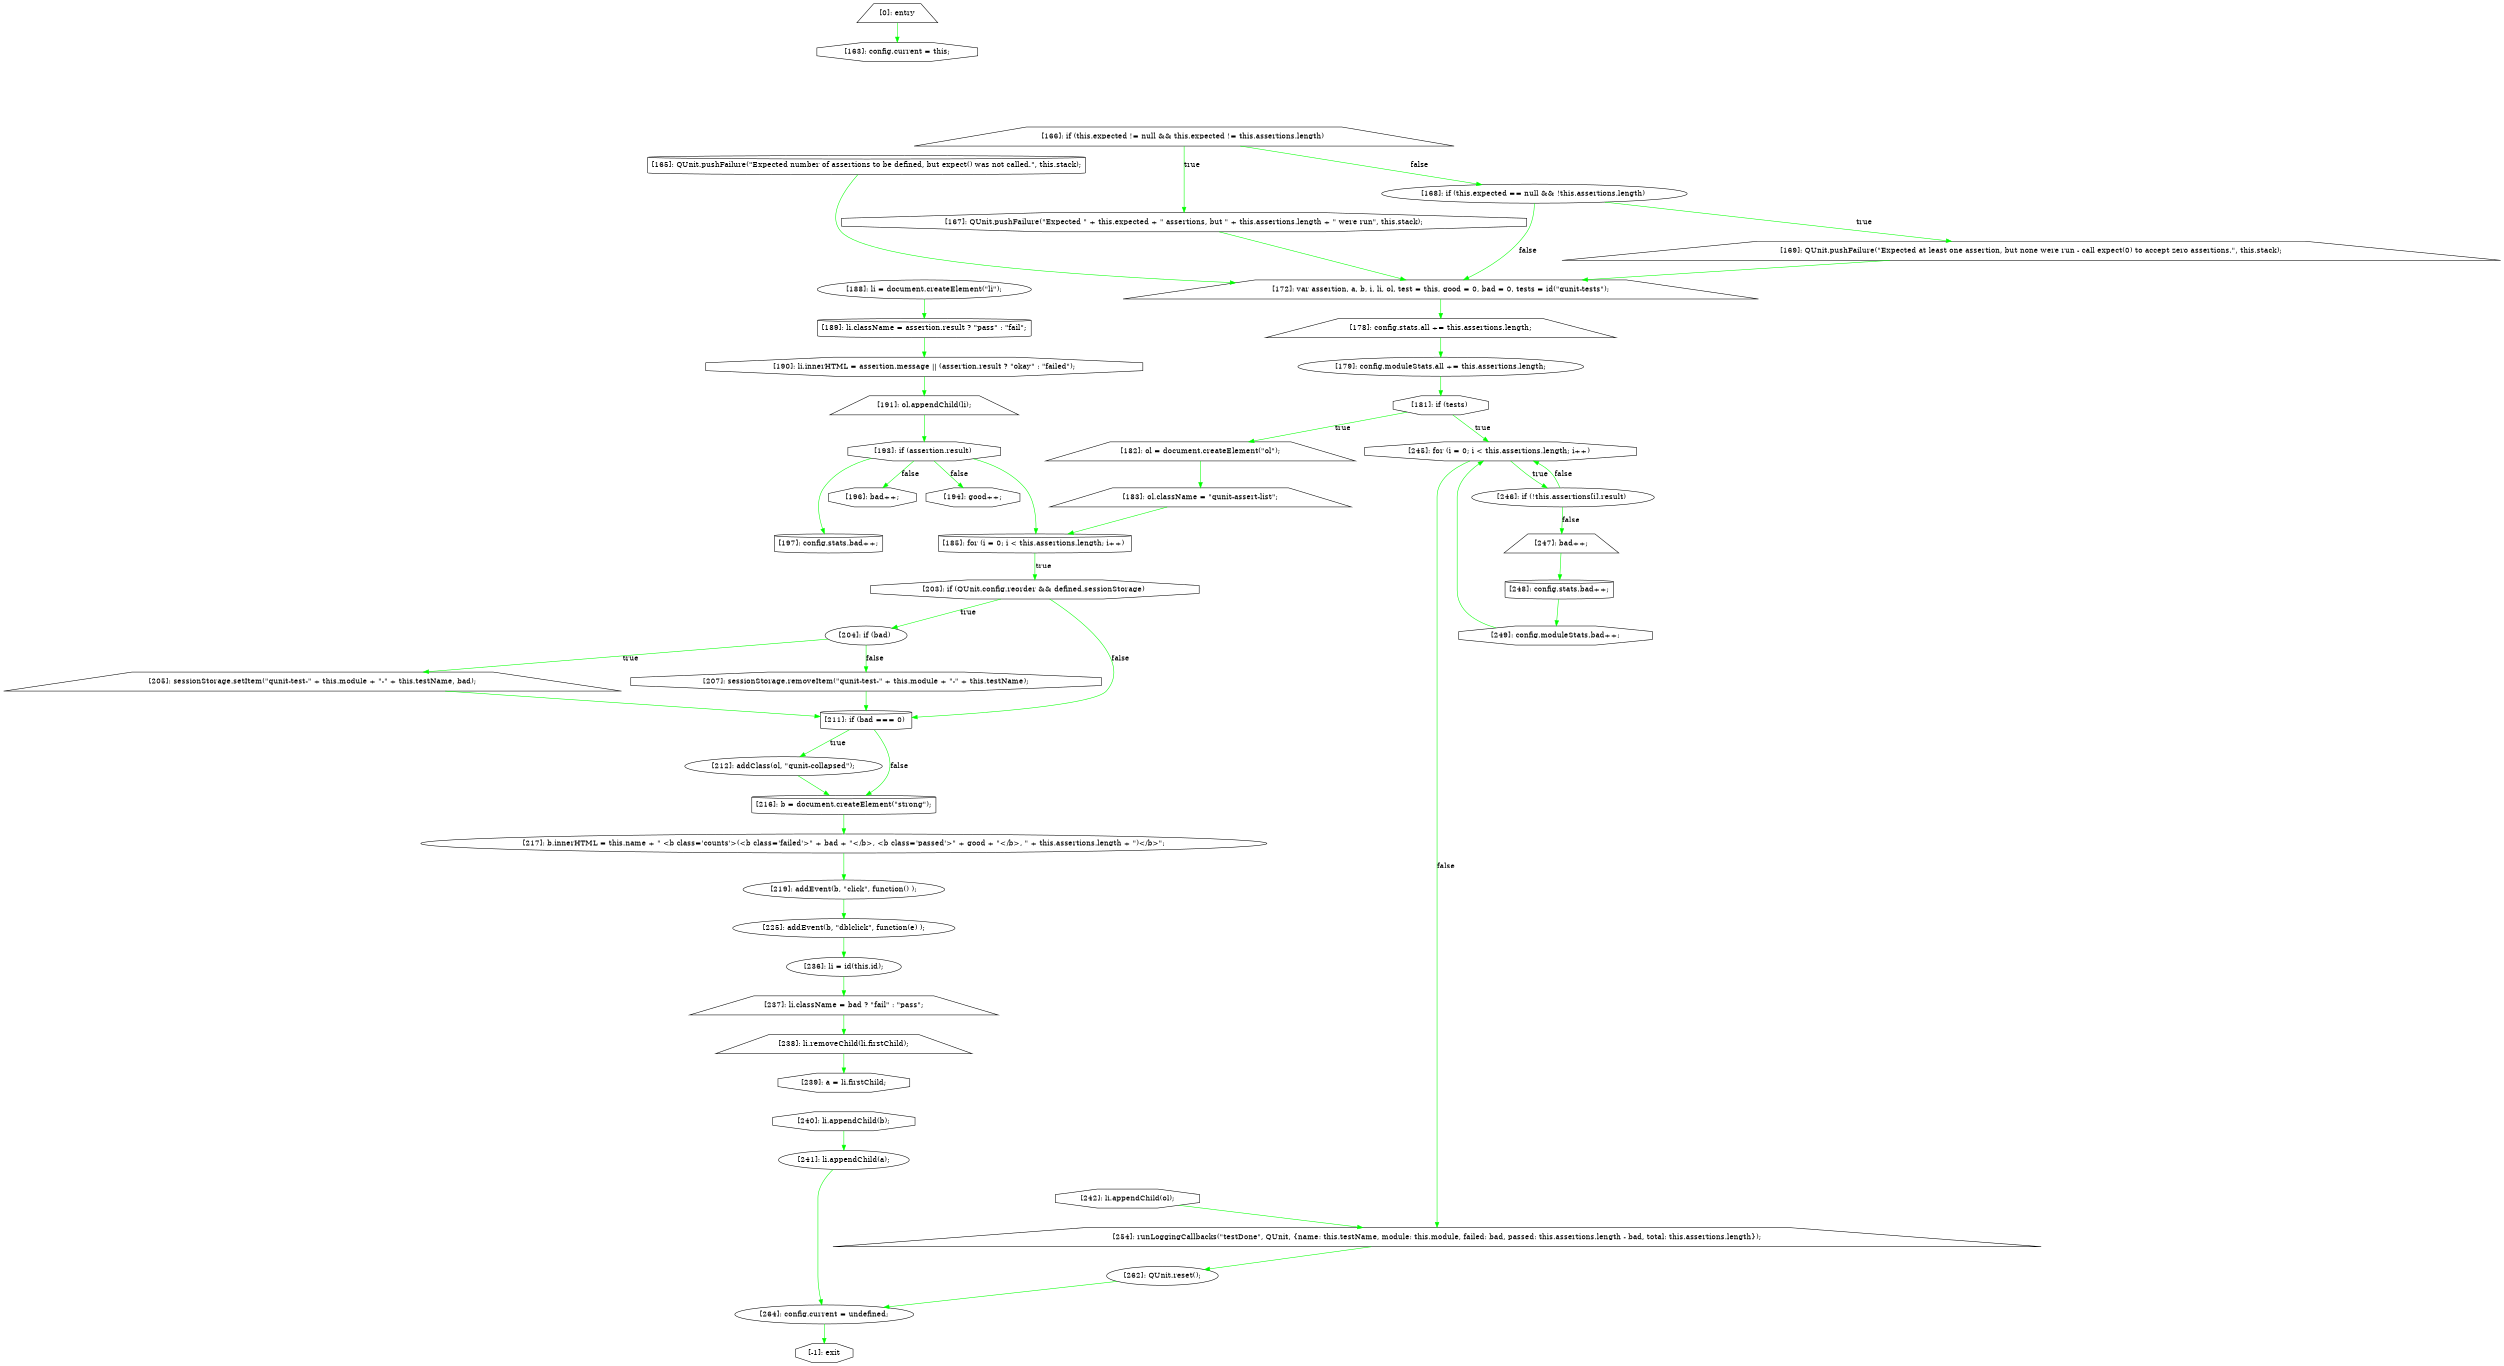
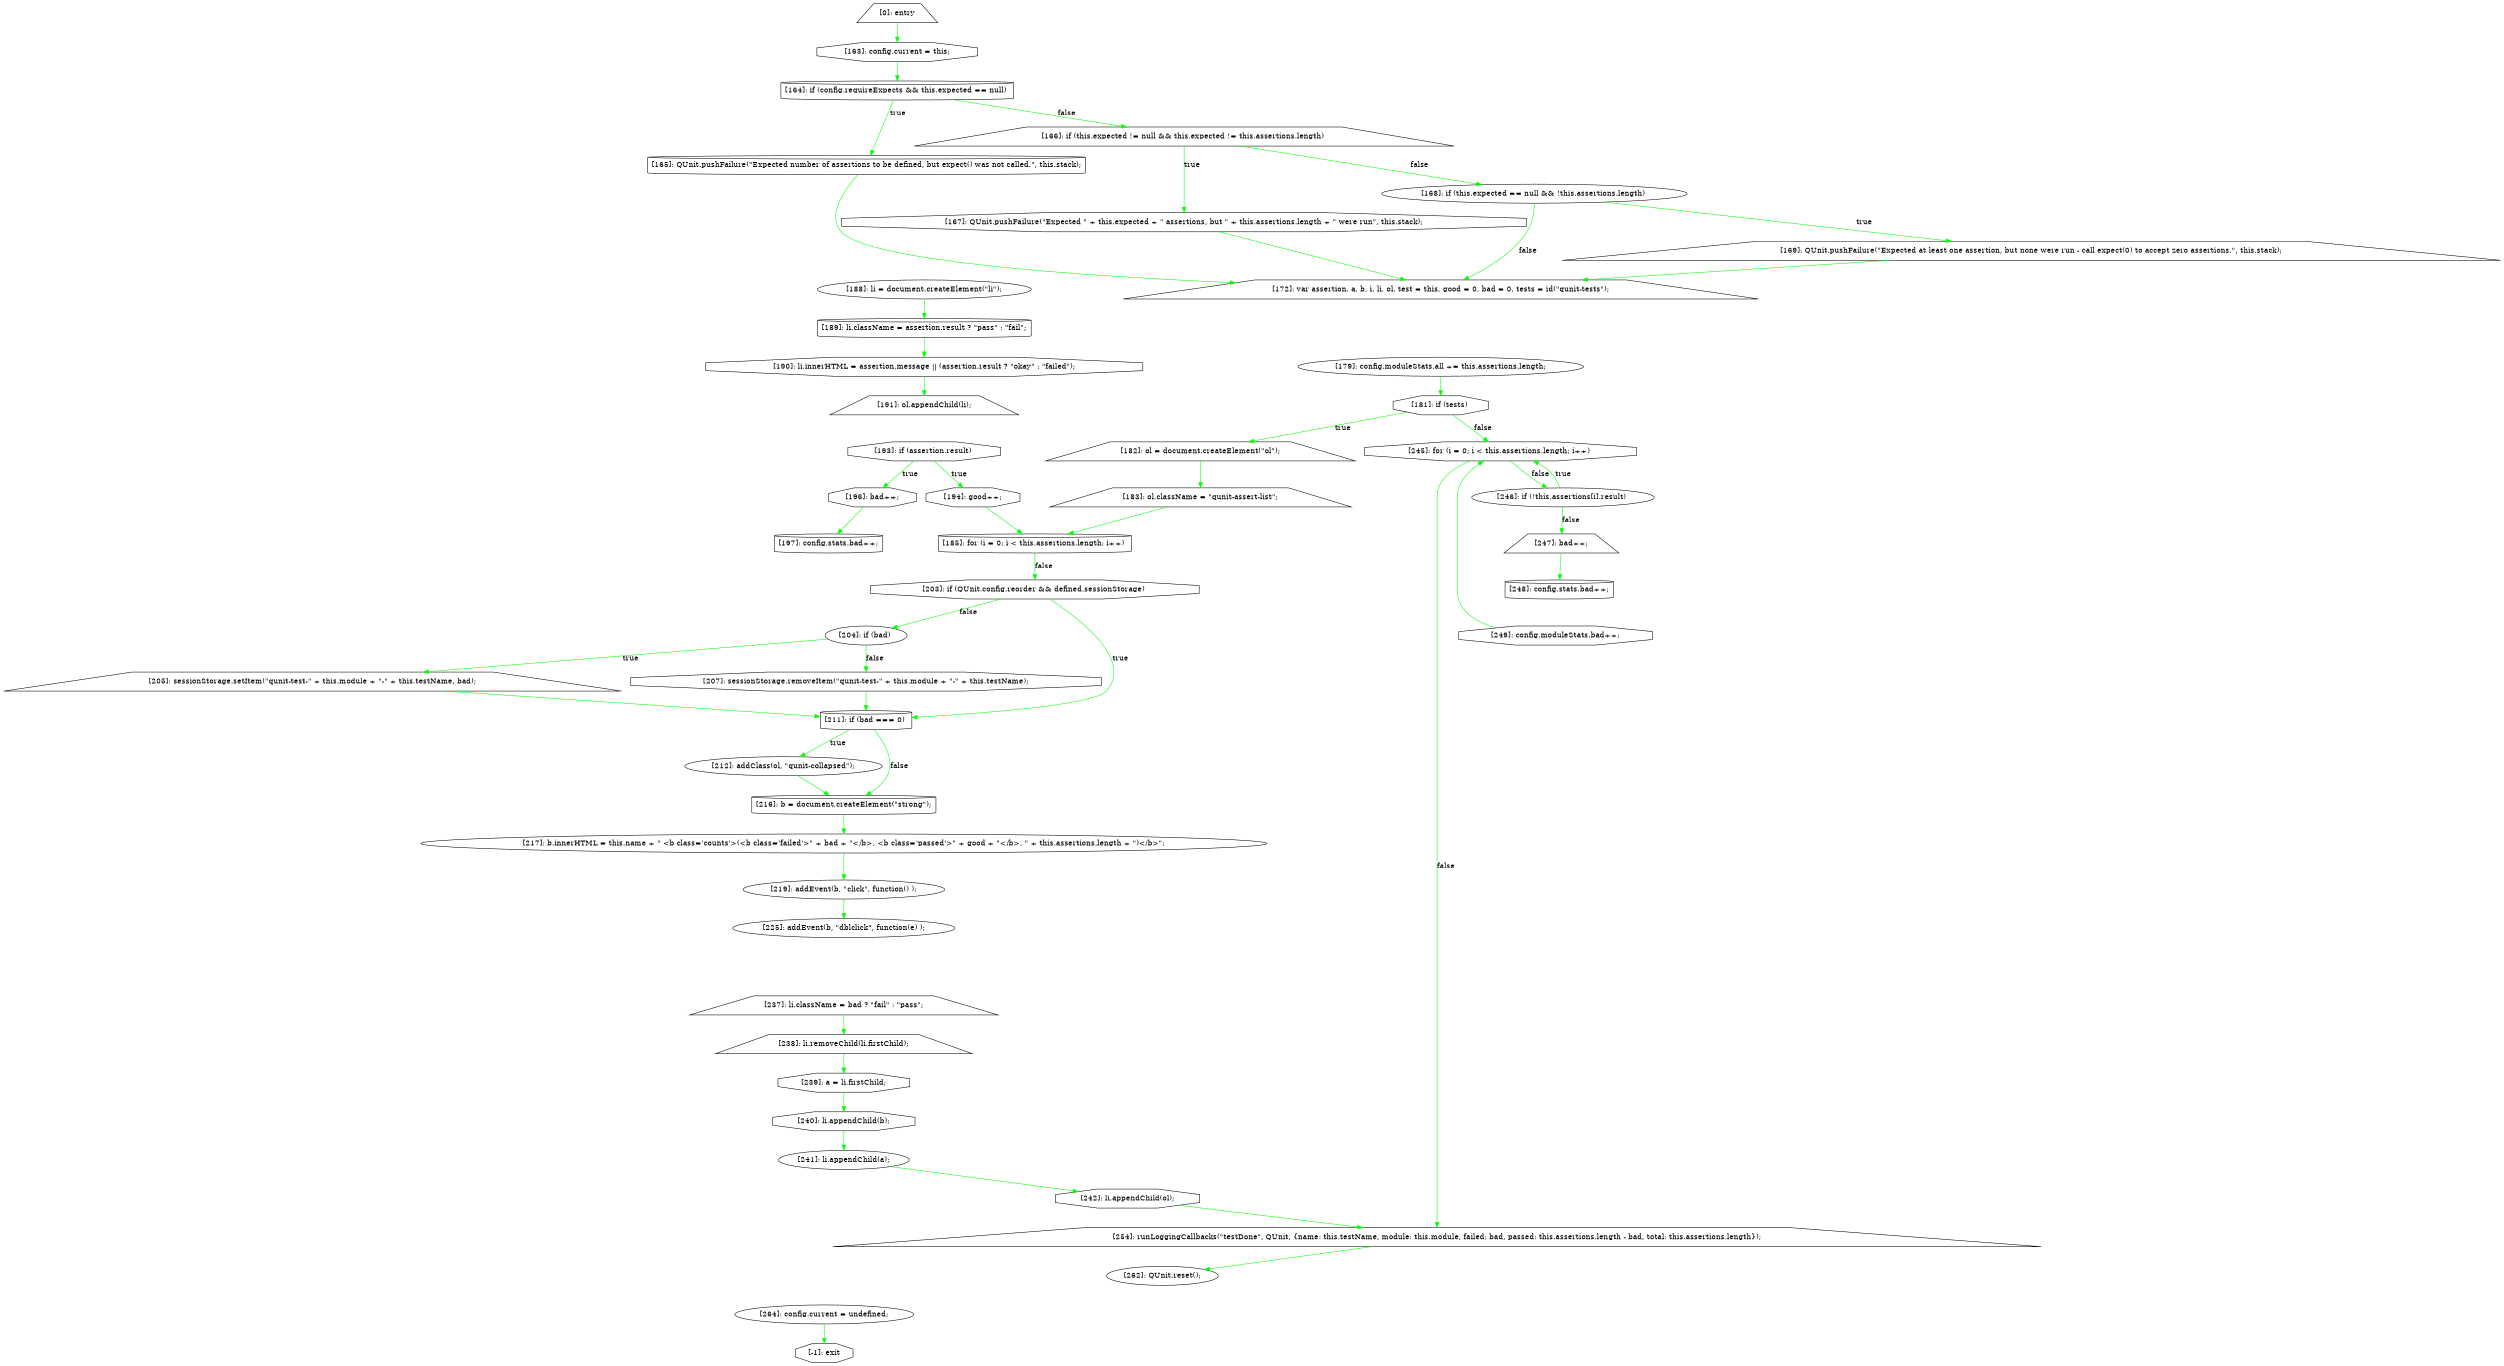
node "[164]: if (config.requireExpects && this.expected == null)": added
node "[178]: config.stats.all += this.assertions.length;": removed
edge "[191]: ol.appendChild(li);" -> "[193]: if (assertion.result)": removed
edge "[181]: if (tests)" -> "[245]: for (i = 0; i < this.assertions.length; i++)": label "true" -> "false"
edge "[193]: if (assertion.result)" -> "[196]: bad++;": label "false" -> "true"
edge "[193]: if (assertion.result)" -> "[194]: good++;": label "false" -> "true"
edge "[245]: for (i = 0; i < this.assertions.length; i++)" -> "[246]: if (!this.assertions[i].result)": label "true" -> "false"
edge "[246]: if (!this.assertions[i].result)" -> "[245]: for (i = 0; i < this.assertions.length; i++)": label "false" -> "true"
edge "[193]: if (assertion.result)" -> "[197]: config.stats.bad++;": now "[196]: bad++;" -> "[197]: config.stats.bad++;"
edge "[193]: if (assertion.result)" -> "[185]: for (i = 0; i < this.assertions.length; i++)": now "[194]: good++;" -> "[185]: for (i = 0; i < this.assertions.length; i++)"
edge "[185]: for (i = 0; i < this.assertions.length; i++)" -> "[203]: if (QUnit.config.reorder && defined.sessionStorage)": label "true" -> "false"
edge "[248]: config.stats.bad++;" -> "[249]: config.moduleStats.bad++;": removed
edge "[203]: if (QUnit.config.reorder && defined.sessionStorage)" -> "[204]: if (bad)": label "true" -> "false"
edge "[203]: if (QUnit.config.reorder && defined.sessionStorage)" -> "[211]: if (bad === 0)": label "false" -> "true"
node "[236]: li = id(this.id);": removed
edge "[239]: a = li.firstChild;" -> "[240]: li.appendChild(b);": added
edge "[241]: li.appendChild(a);" -> "[264]: config.current = undefined;": now "[241]: li.appendChild(a);" -> "[242]: li.appendChild(ol);"
edge "[262]: QUnit.reset();" -> "[264]: config.current = undefined;": removed
